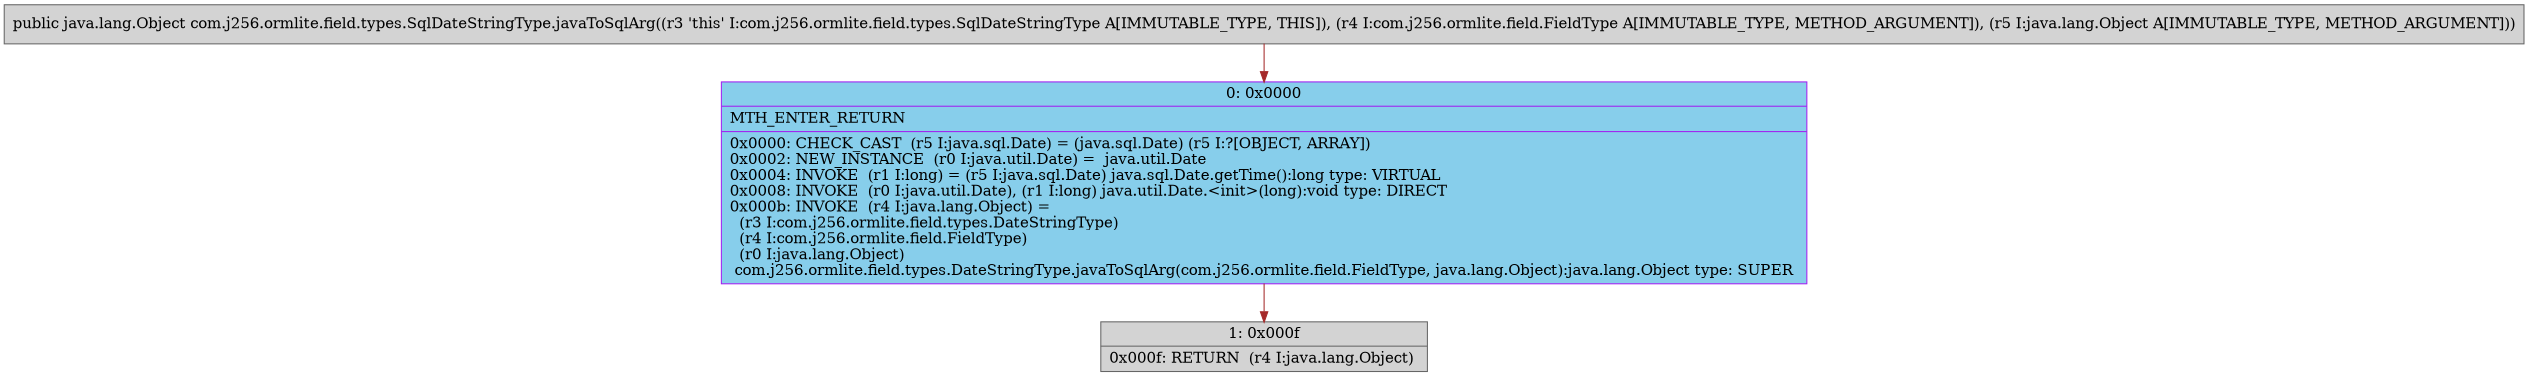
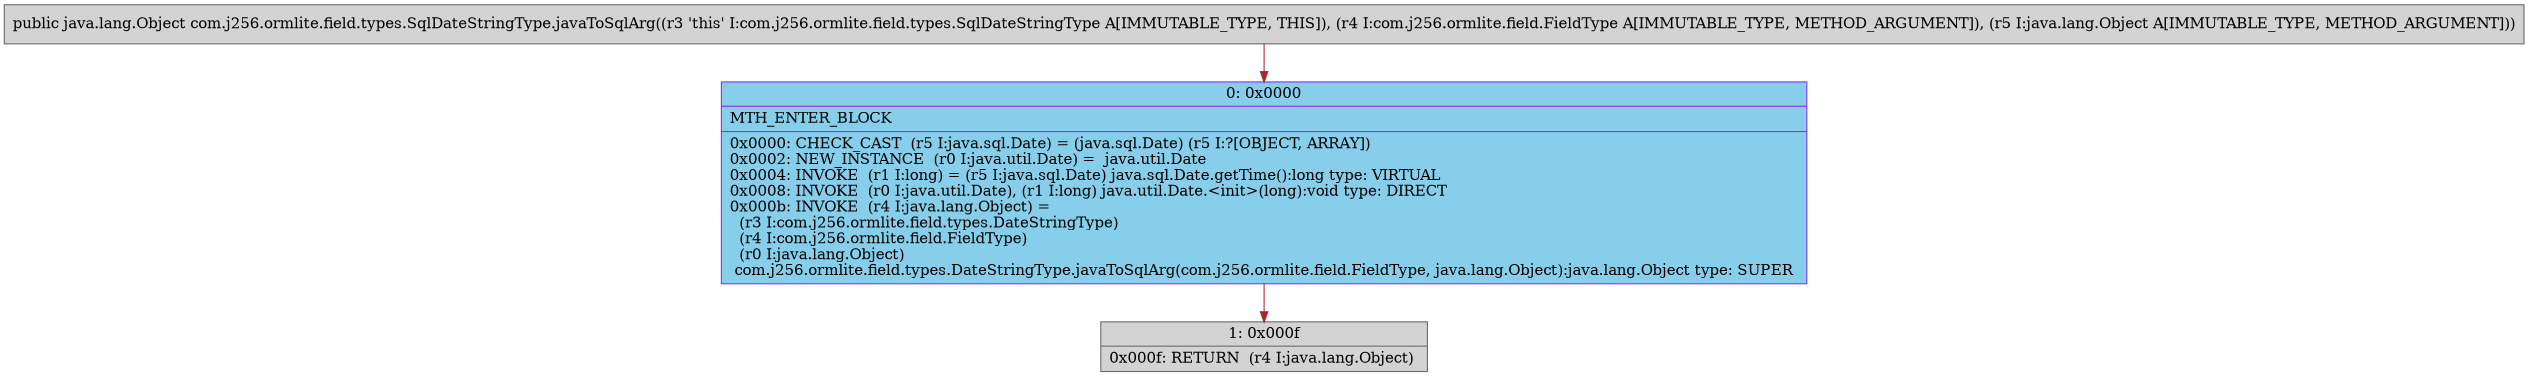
node "0: 0x0000": text "MTH_ENTER_RETURN" -> "MTH_ENTER_BLOCK"
